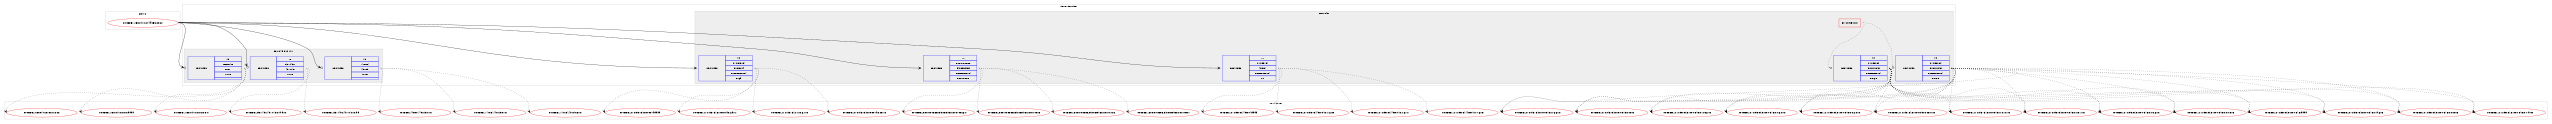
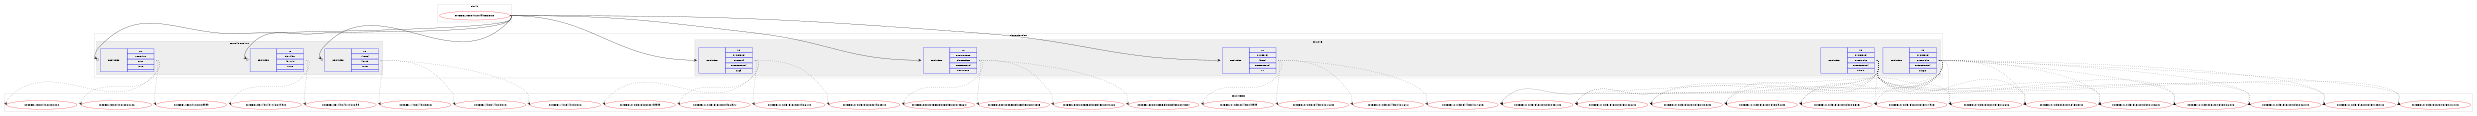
node "any_of_group": removed
node "portage://sys-devel/sys-2.64-r1": label "portage://sys-devel/sys-2.64-r1" -> "portage://sys-devel/autoconf-2.64-r1"
node "portage://sys-devel/automake-9999": removed
